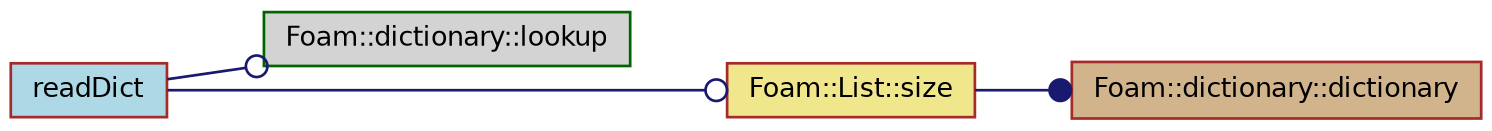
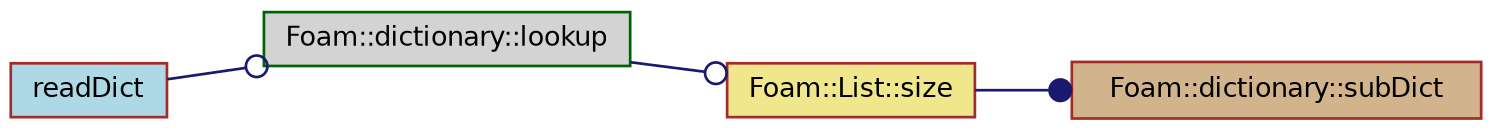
edge "readDict" -> "Foam::List::size": now "Foam::dictionary::lookup" -> "Foam::List::size"
node "Foam::dictionary::dictionary": label "Foam::dictionary::dictionary" -> "Foam::dictionary::subDict"
